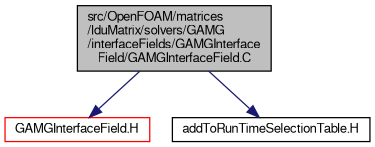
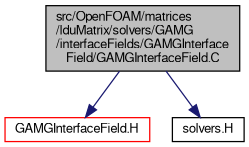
node "addToRunTimeSelectionTable.H": label "addToRunTimeSelectionTable.H" -> "solvers.H"
